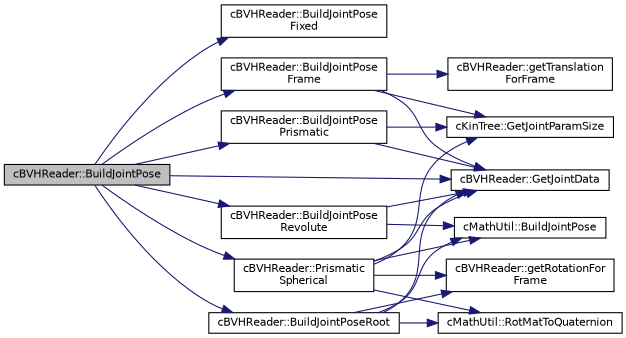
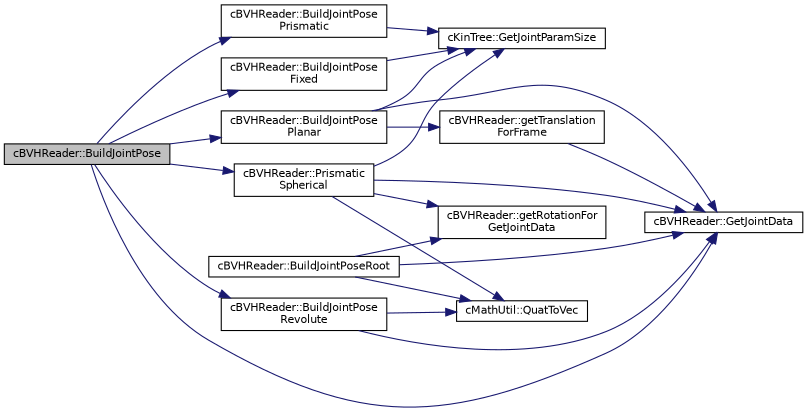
edge "cBVHReader::BuildJointPose Fixed" -> "cKinTree::GetJointParamSize": added
node "cBVHReader::BuildJointPose Frame": label "cBVHReader::BuildJointPose Frame" -> "cBVHReader::BuildJointPose Planar"
edge "cBVHReader::BuildJointPose Prismatic" -> "cBVHReader::GetJointData": now "cBVHReader::getTranslation ForFrame" -> "cBVHReader::GetJointData"
node "cMathUtil::BuildJointPose": label "cMathUtil::BuildJointPose" -> "cMathUtil::QuatToVec"
edge "cBVHReader::BuildJointPose" -> "cBVHReader::BuildJointPoseRoot": removed
node "cBVHReader::getRotationFor Frame": label "cBVHReader::getRotationFor Frame" -> "cBVHReader::getRotationFor GetJointData"
node "cMathUtil::RotMatToQuaternion": removed
